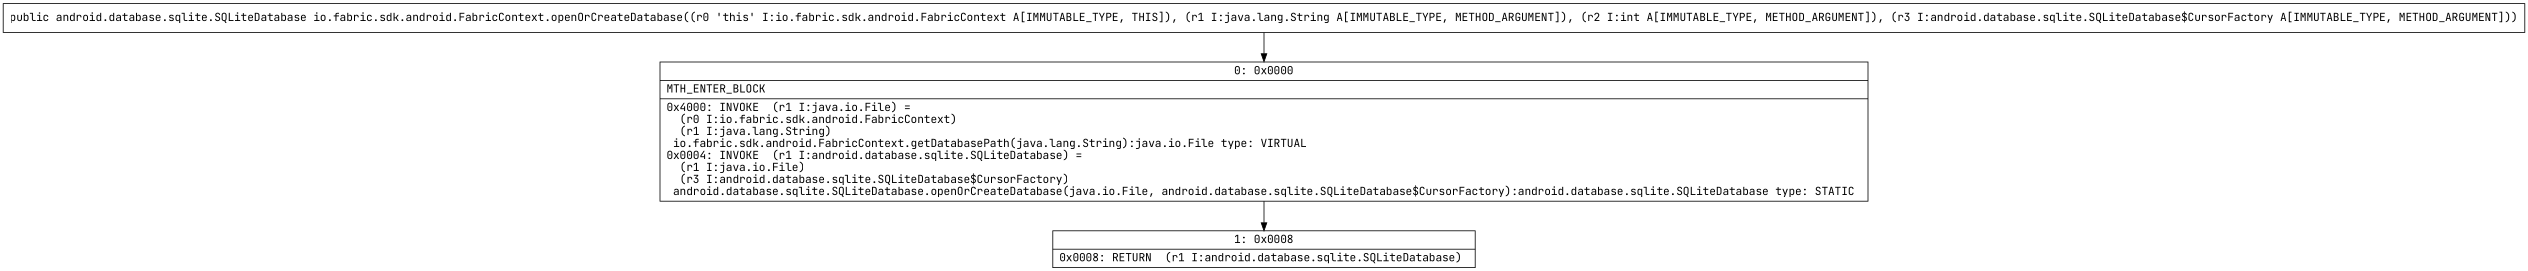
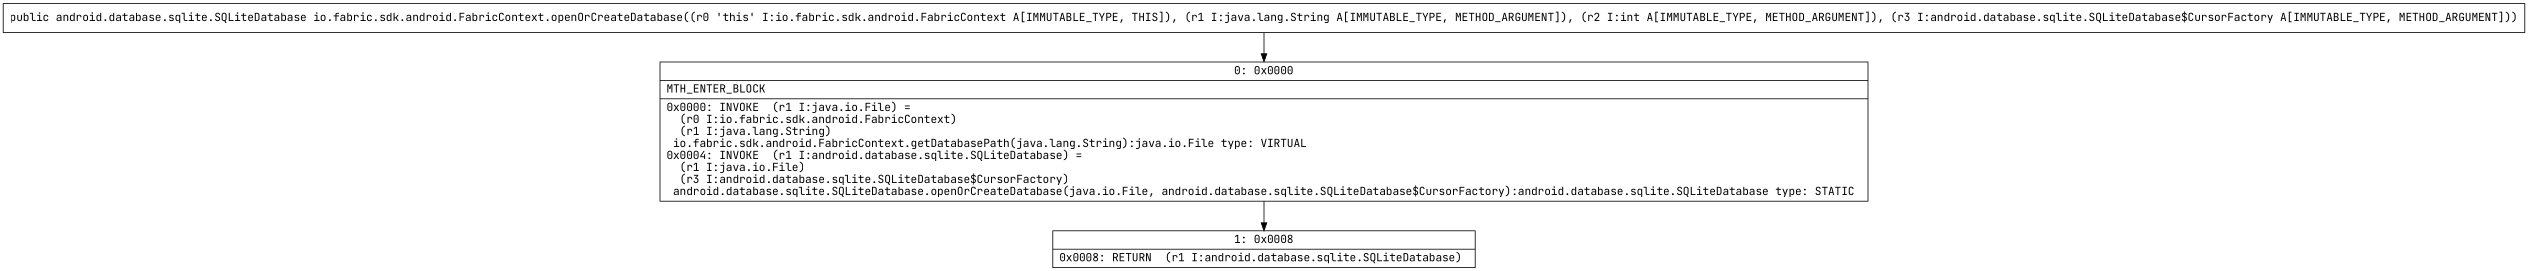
node "0: 0x0000": text "0x4000: INVOKE  (r1 I:java.io.File) =" -> "0x0000: INVOKE  (r1 I:java.io.File) ="
